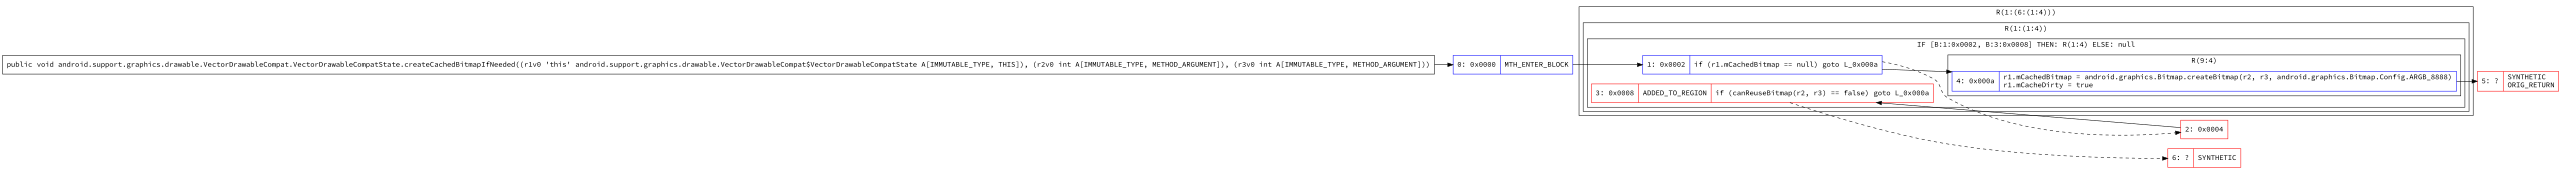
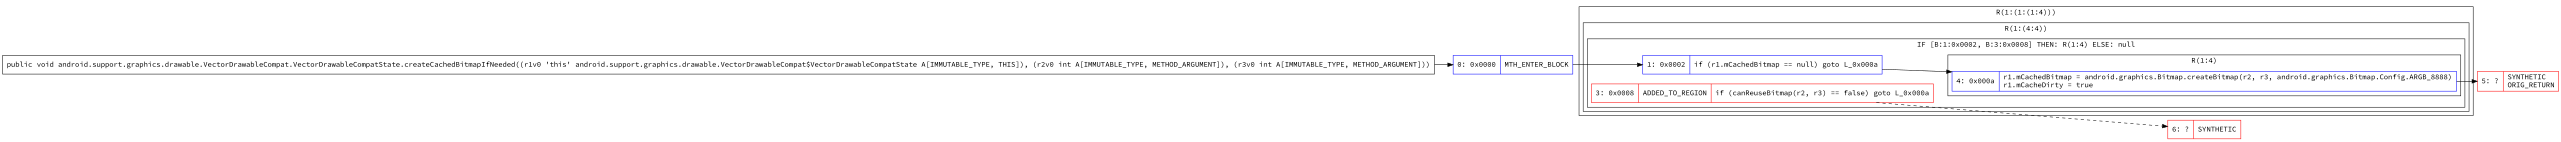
cluster "R(1:(6:(1:4)))": label "R(1:(6:(1:4)))" -> "R(1:(1:(1:4)))"
cluster "R(1:(1:4))": label "R(1:(1:4))" -> "R(1:(4:4))"
cluster "R(9:4)": label "R(9:4)" -> "R(1:4)"
node "2: 0x0004": removed
